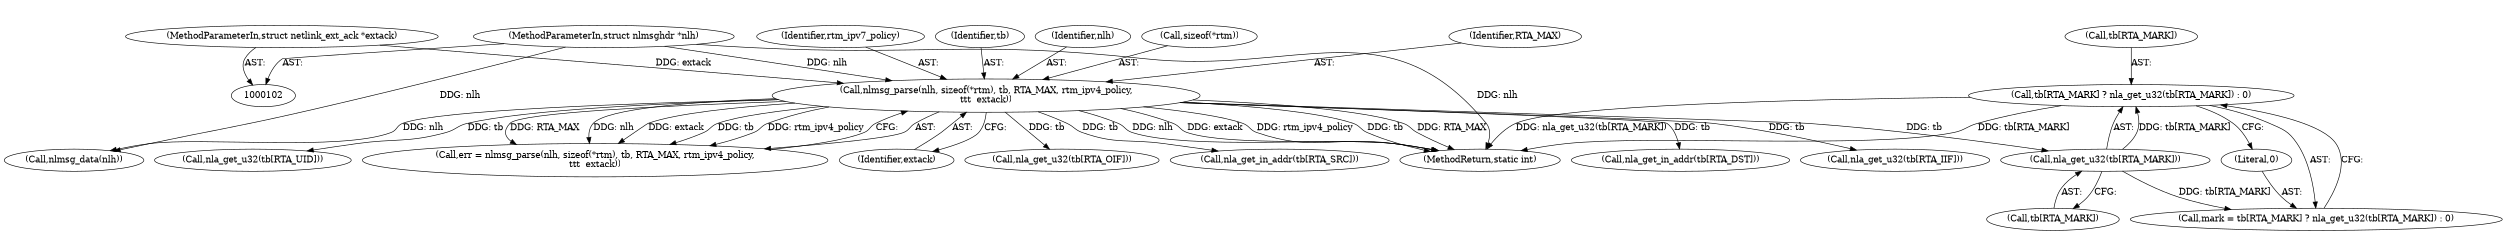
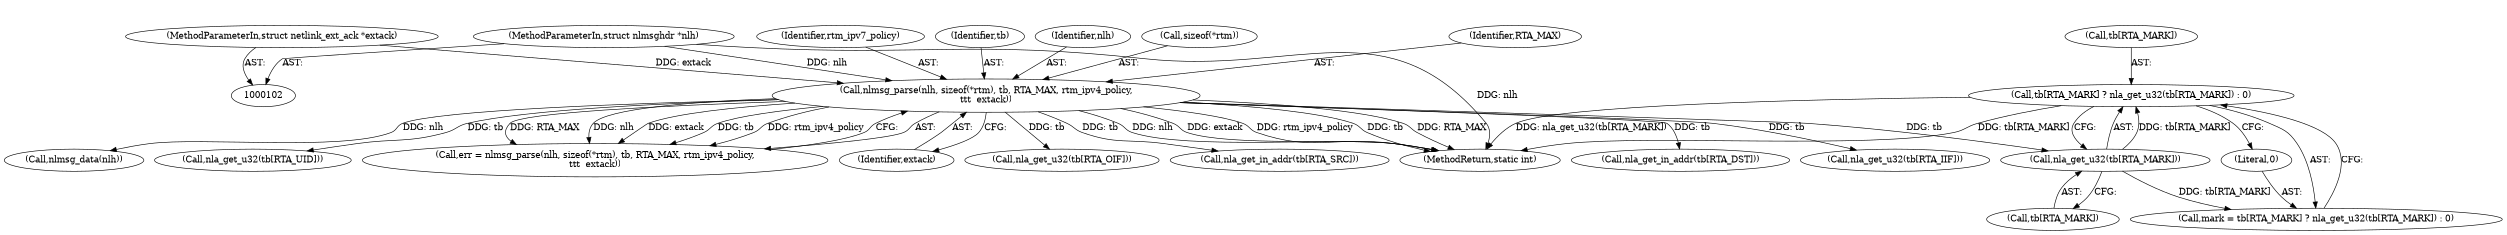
edge "(MethodParameterIn,struct nlmsghdr *nlh)" -> "(Call,nlmsg_data(nlh))": removed, label "DDG: nlh"
edge "(Call,tb[RTA_MARK] ? nla_get_u32(tb[RTA_MARK]) : 0)" -> "(Call,nla_get_u32(tb[RTA_MARK]))": added, label "CFG:"
